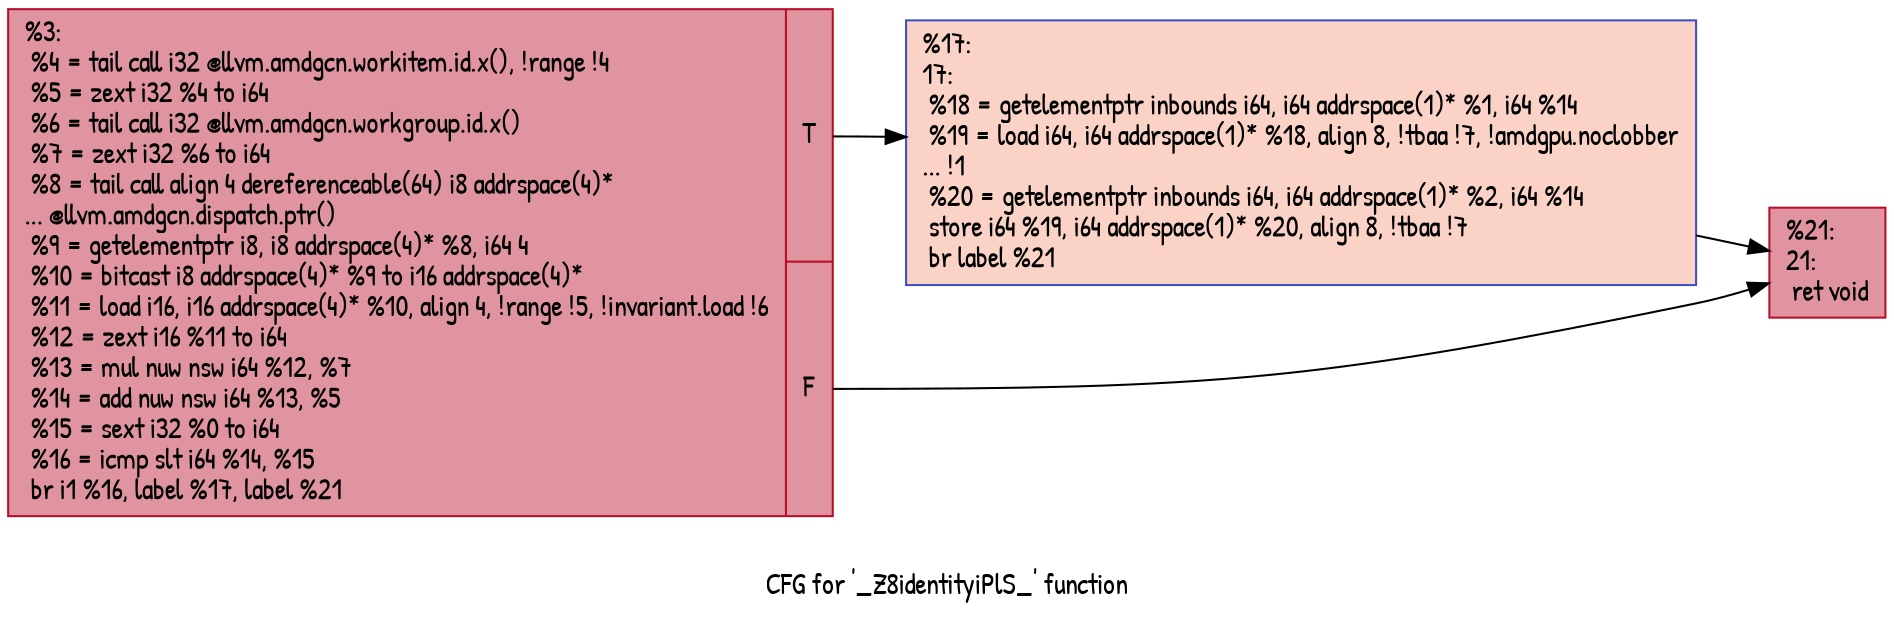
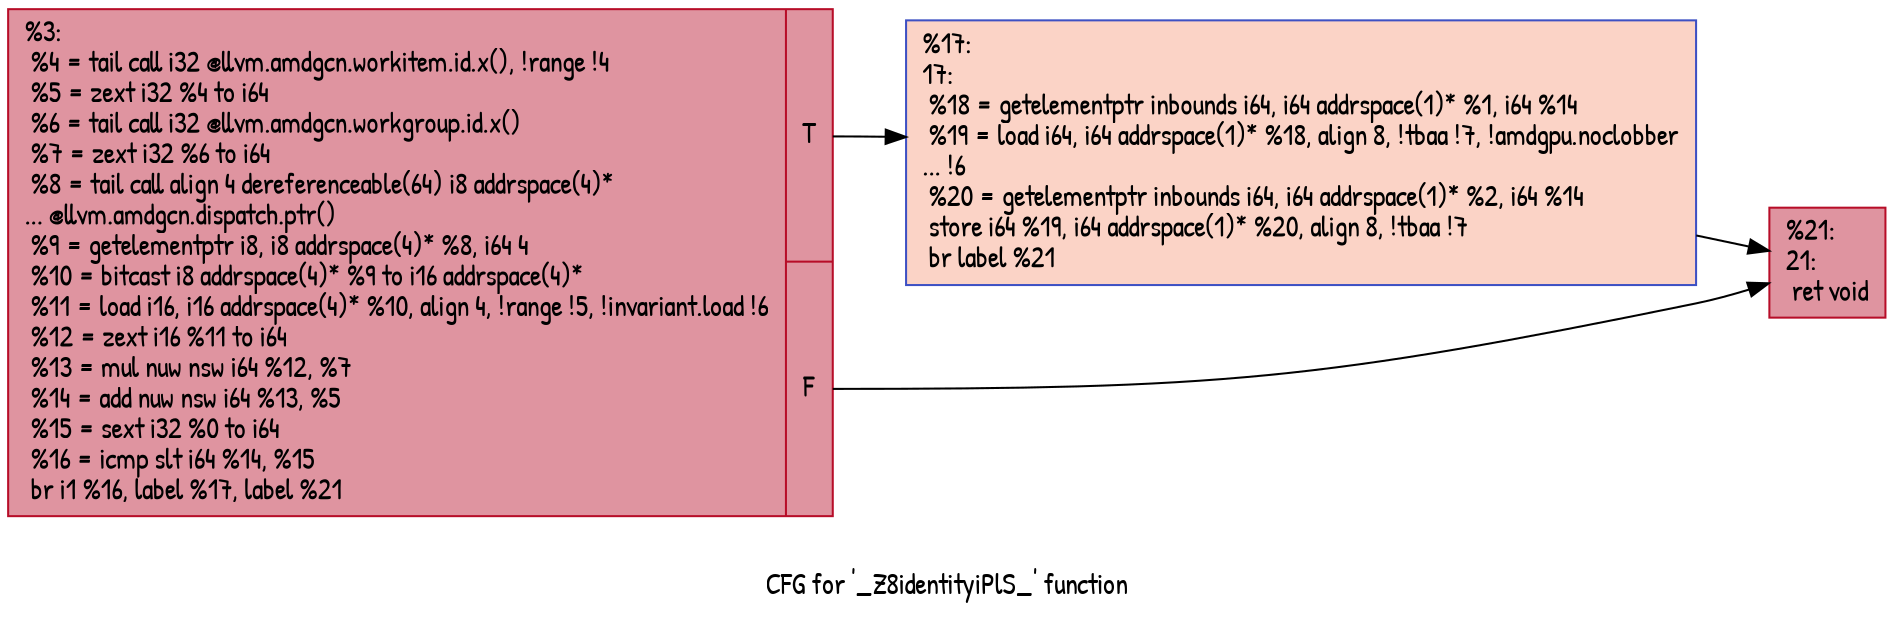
node "%17:": text "... !1" -> "... !6"
